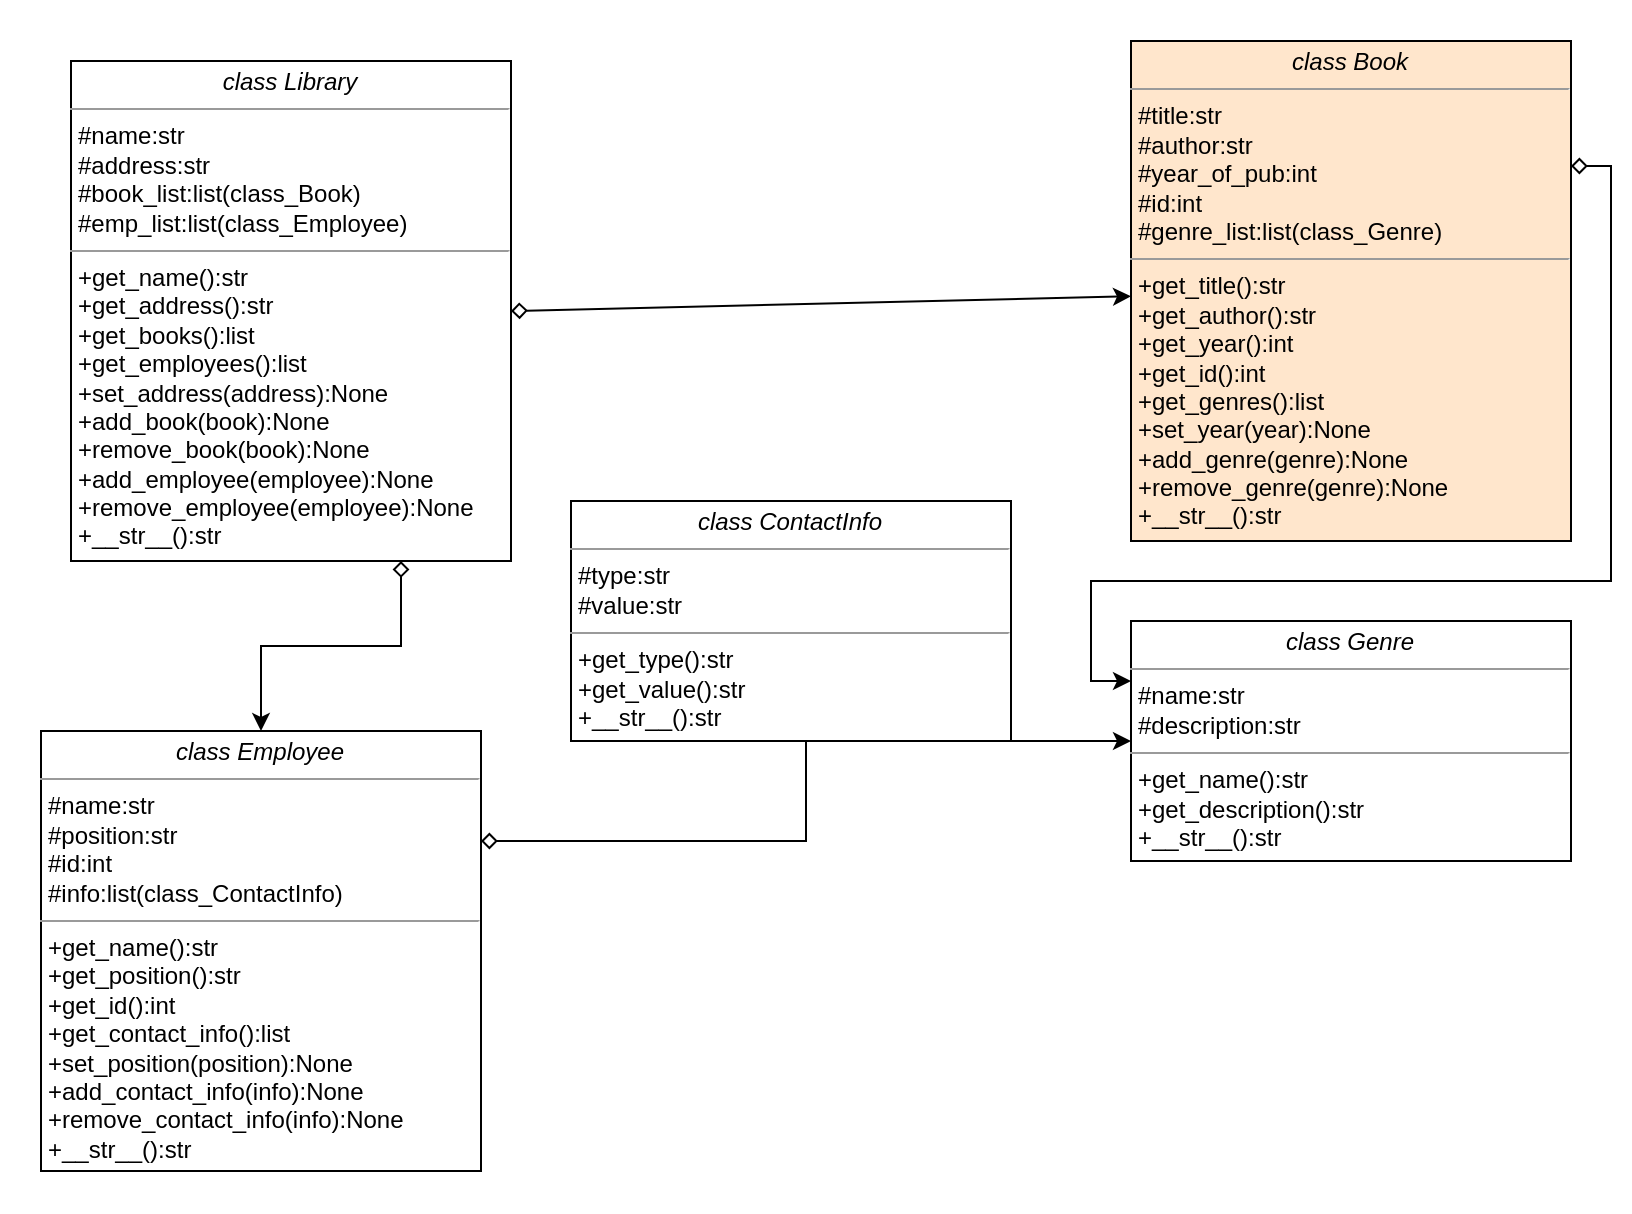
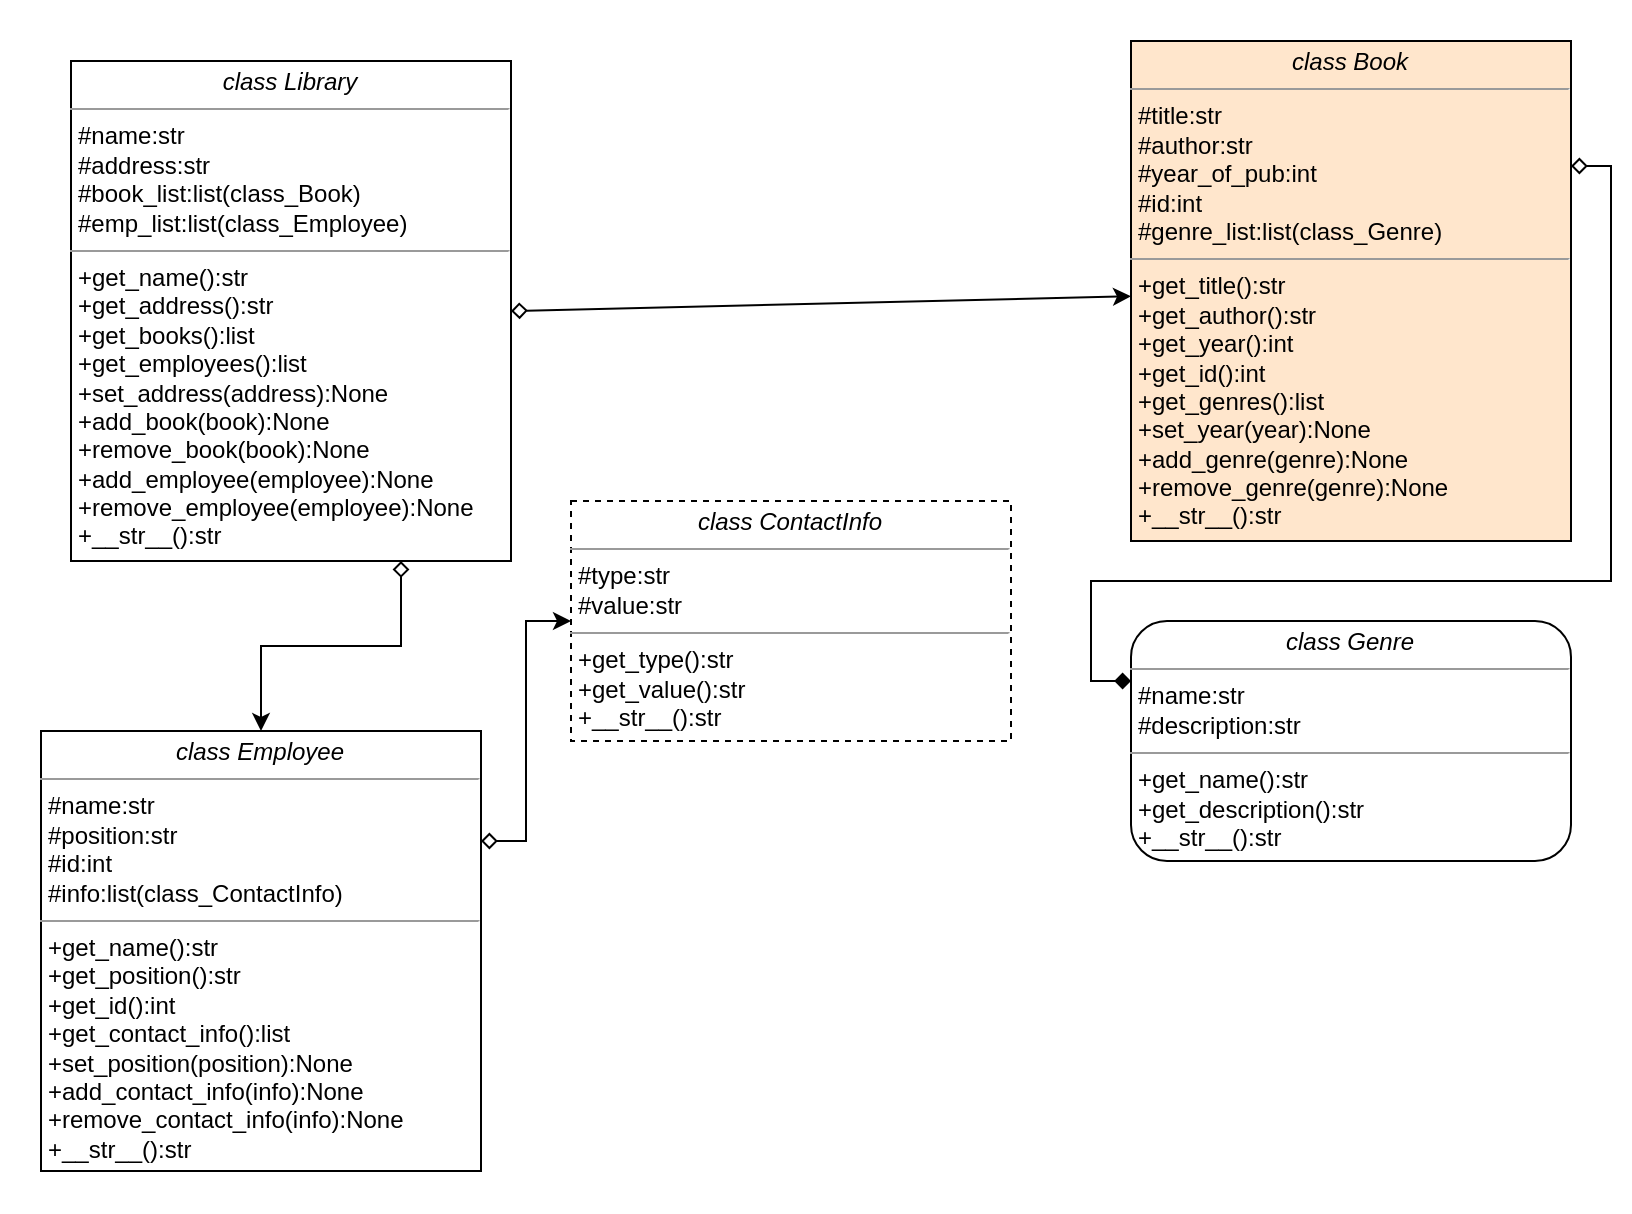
node "class ContactInfo #type:str #value:str +get_type():str +get_value():str +__str__():str": style solid -> dashed
edge "class Book #title:str #author:str #year_of_pub:int #id:int #genre_list:list(class_Genre) +get_title():str +get_author():str +get_year():int +get_id():int +get_genres():list +set_year(year):None +add_genre(genre):None +remove_genre(genre):None +__str__():str" -- "class Genre #name:str #description:str +get_name():str +get_description():str +__str__():str": arrowhead classic -> diamond
node "class Genre #name:str #description:str +get_name():str +get_description():str +__str__():str": shape rectangle -> rounded rectangle
edge "class Genre #name:str #description:str +get_name():str +get_description():str +__str__():str" -- "class Employee #name:str #position:str #id:int #info:list(class_ContactInfo) +get_name():str +get_position():str +get_id():int +get_contact_info():list +set_position(position):None +add_contact_info(info):None +remove_contact_info(info):None +__str__():str": now "class ContactInfo #type:str #value:str +get_type():str +get_value():str +__str__():str" -- "class Employee #name:str #position:str #id:int #info:list(class_ContactInfo) +get_name():str +get_position():str +get_id():int +get_contact_info():list +set_position(position):None +add_contact_info(info):None +remove_contact_info(info):None +__str__():str"
